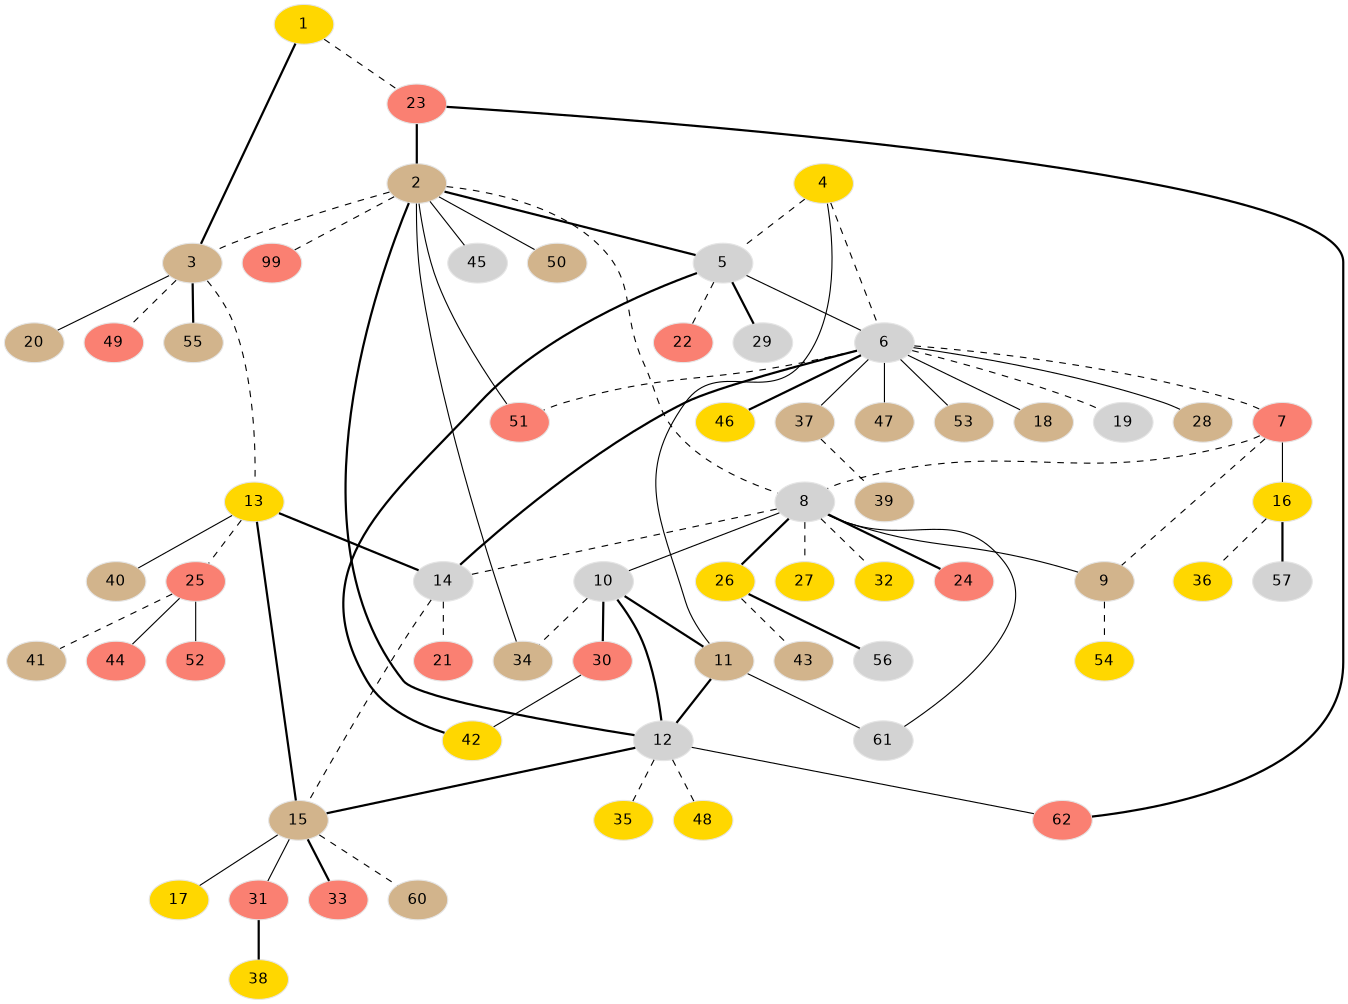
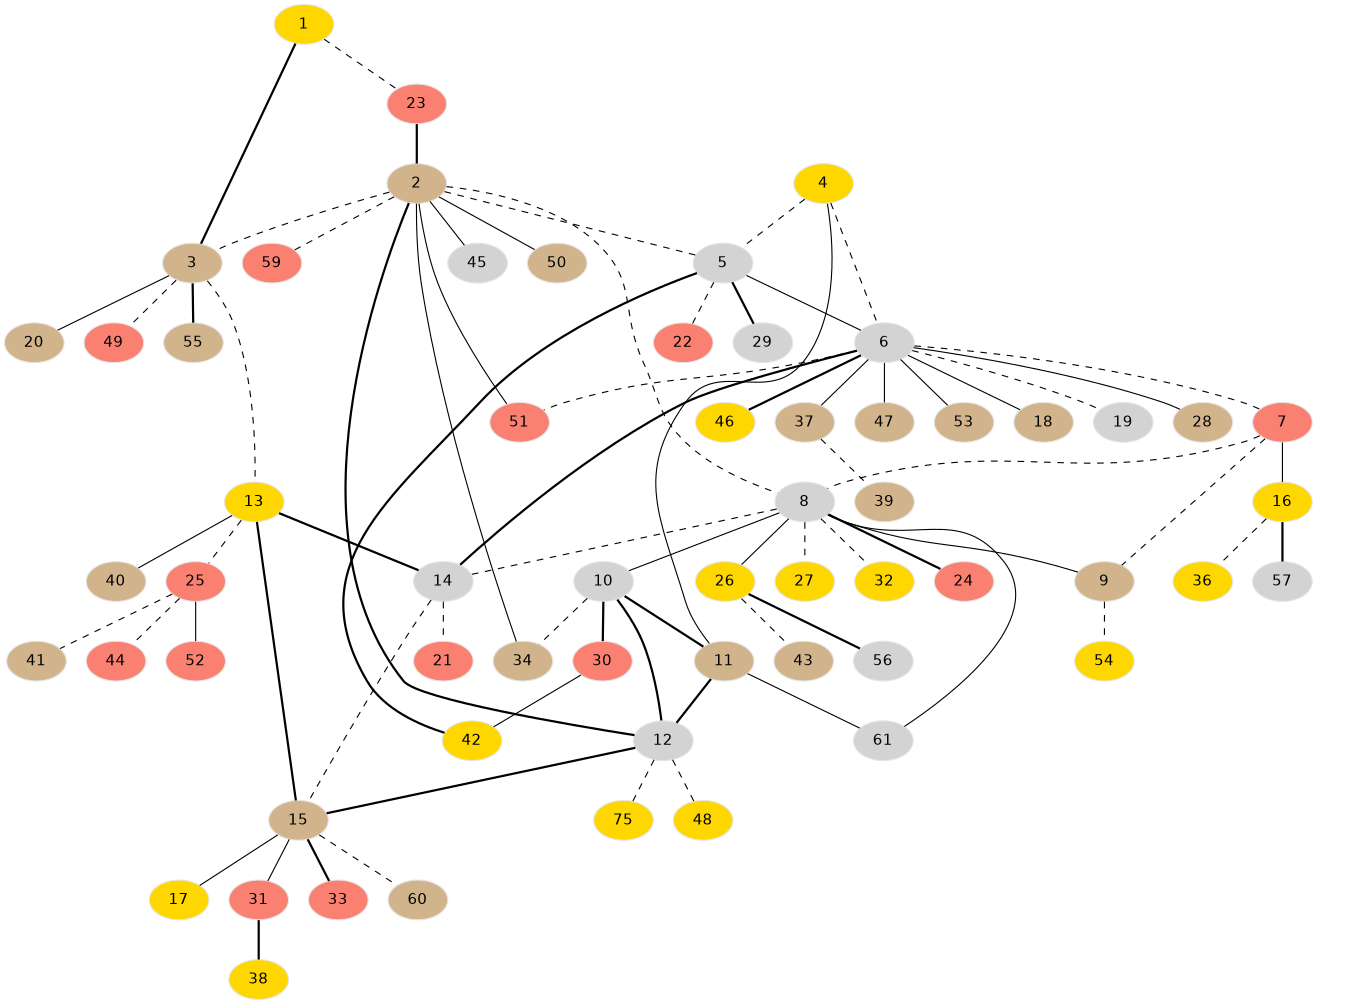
edge "2" -- "5": style bold -> dashed
node "99": label "99" -> "59"
edge "8" -- "26": style bold -> solid
edge "25" -- "44": style solid -> dashed
node "35": label "35" -> "75"
node "62": removed
